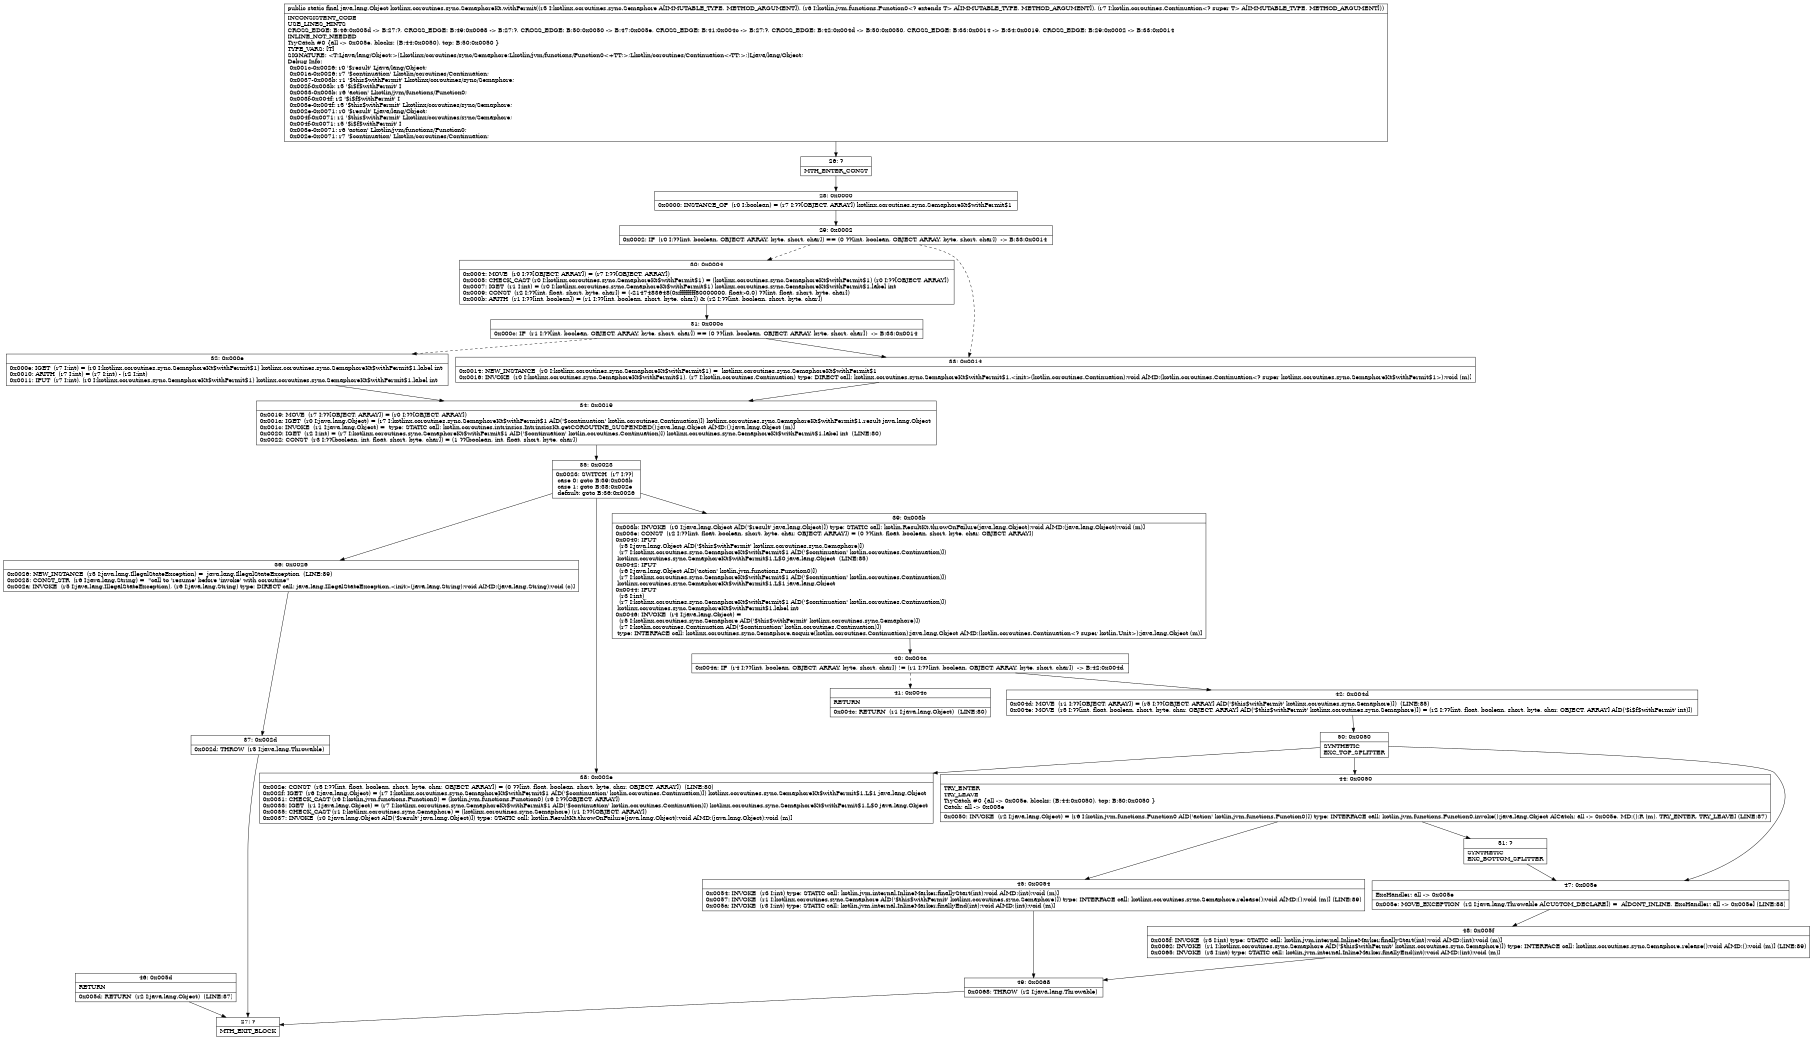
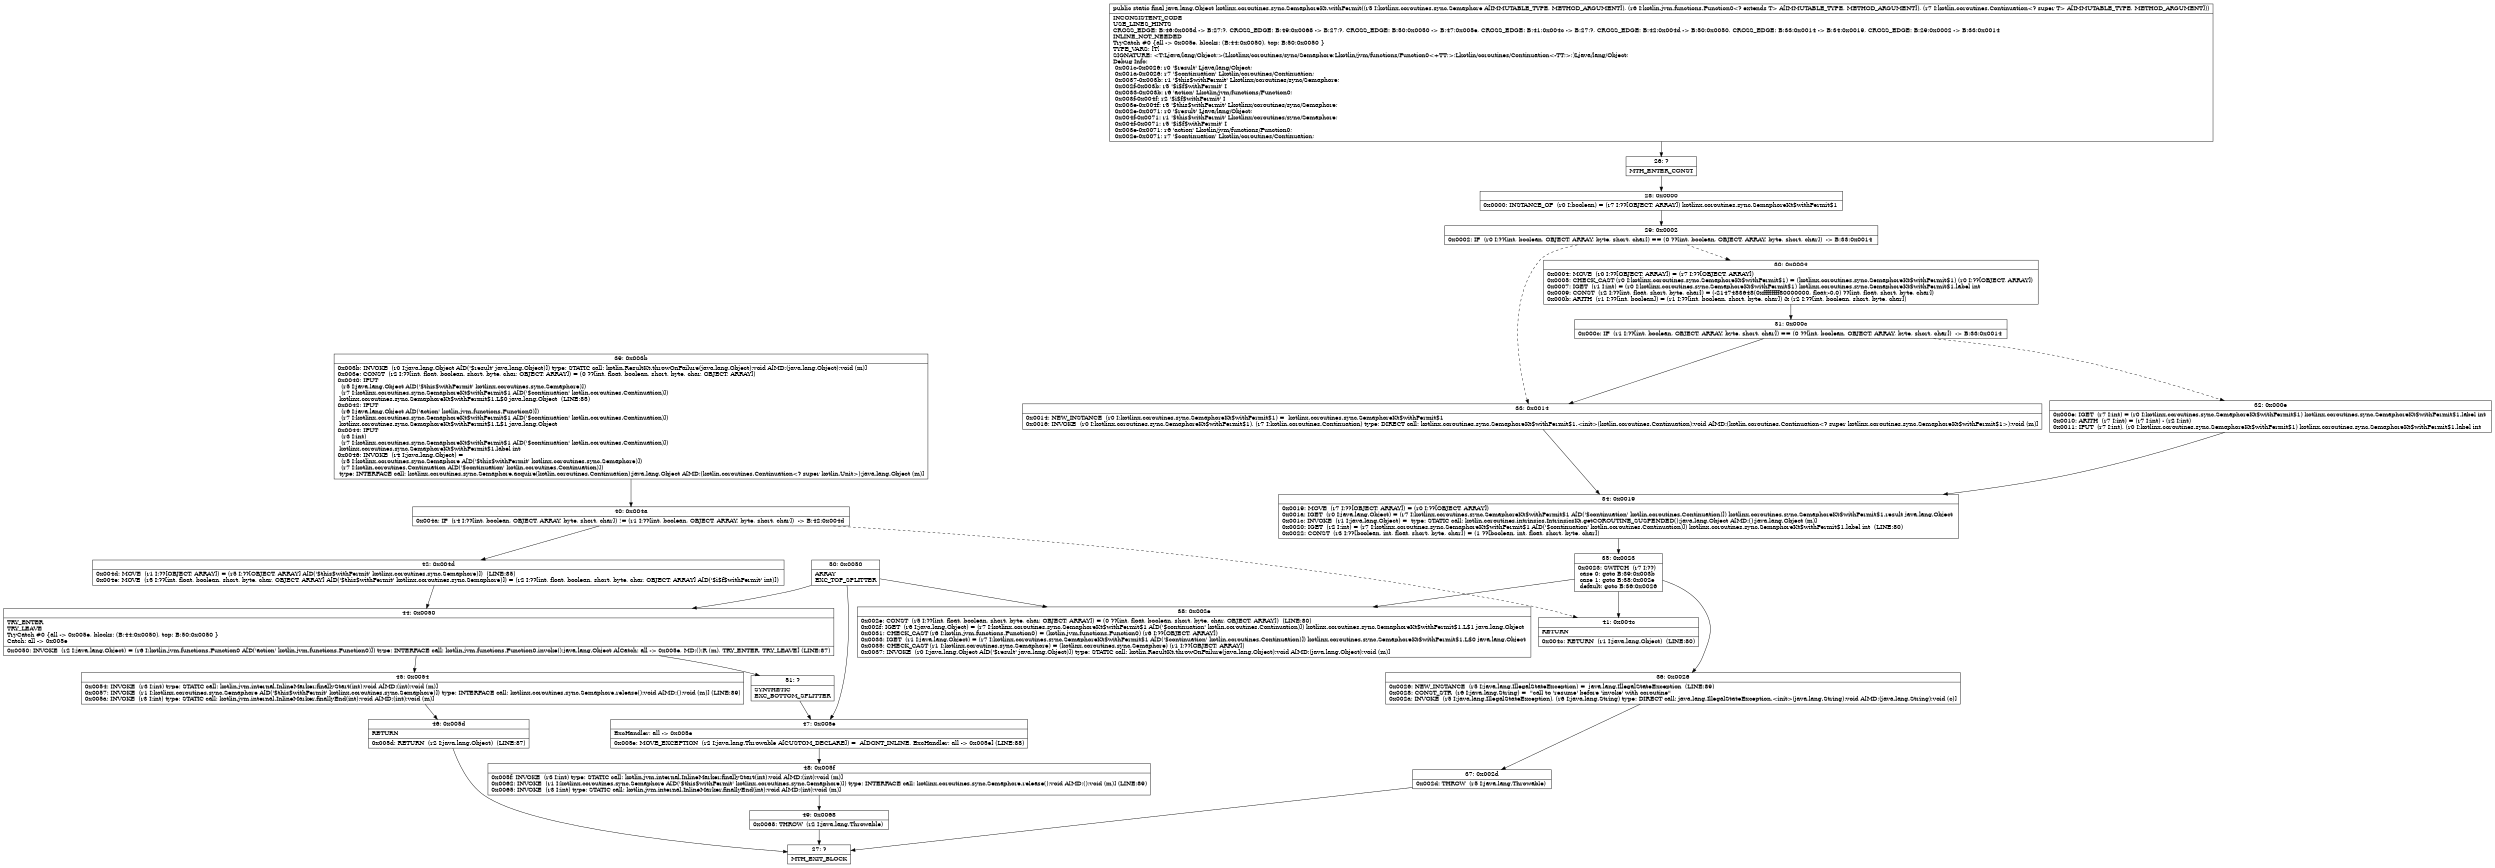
edge "35: 0x0023" -> "39: 0x003b": now "35: 0x0023" -> "41: 0x004c"
edge "42: 0x004d" -> "50: 0x0050": now "42: 0x004d" -> "44: 0x0050"
node "50: 0x0050": text "SYNTHETIC" -> "ARRAY"
edge "45: 0x0054" -> "49: 0x0068": now "45: 0x0054" -> "46: 0x005d"
